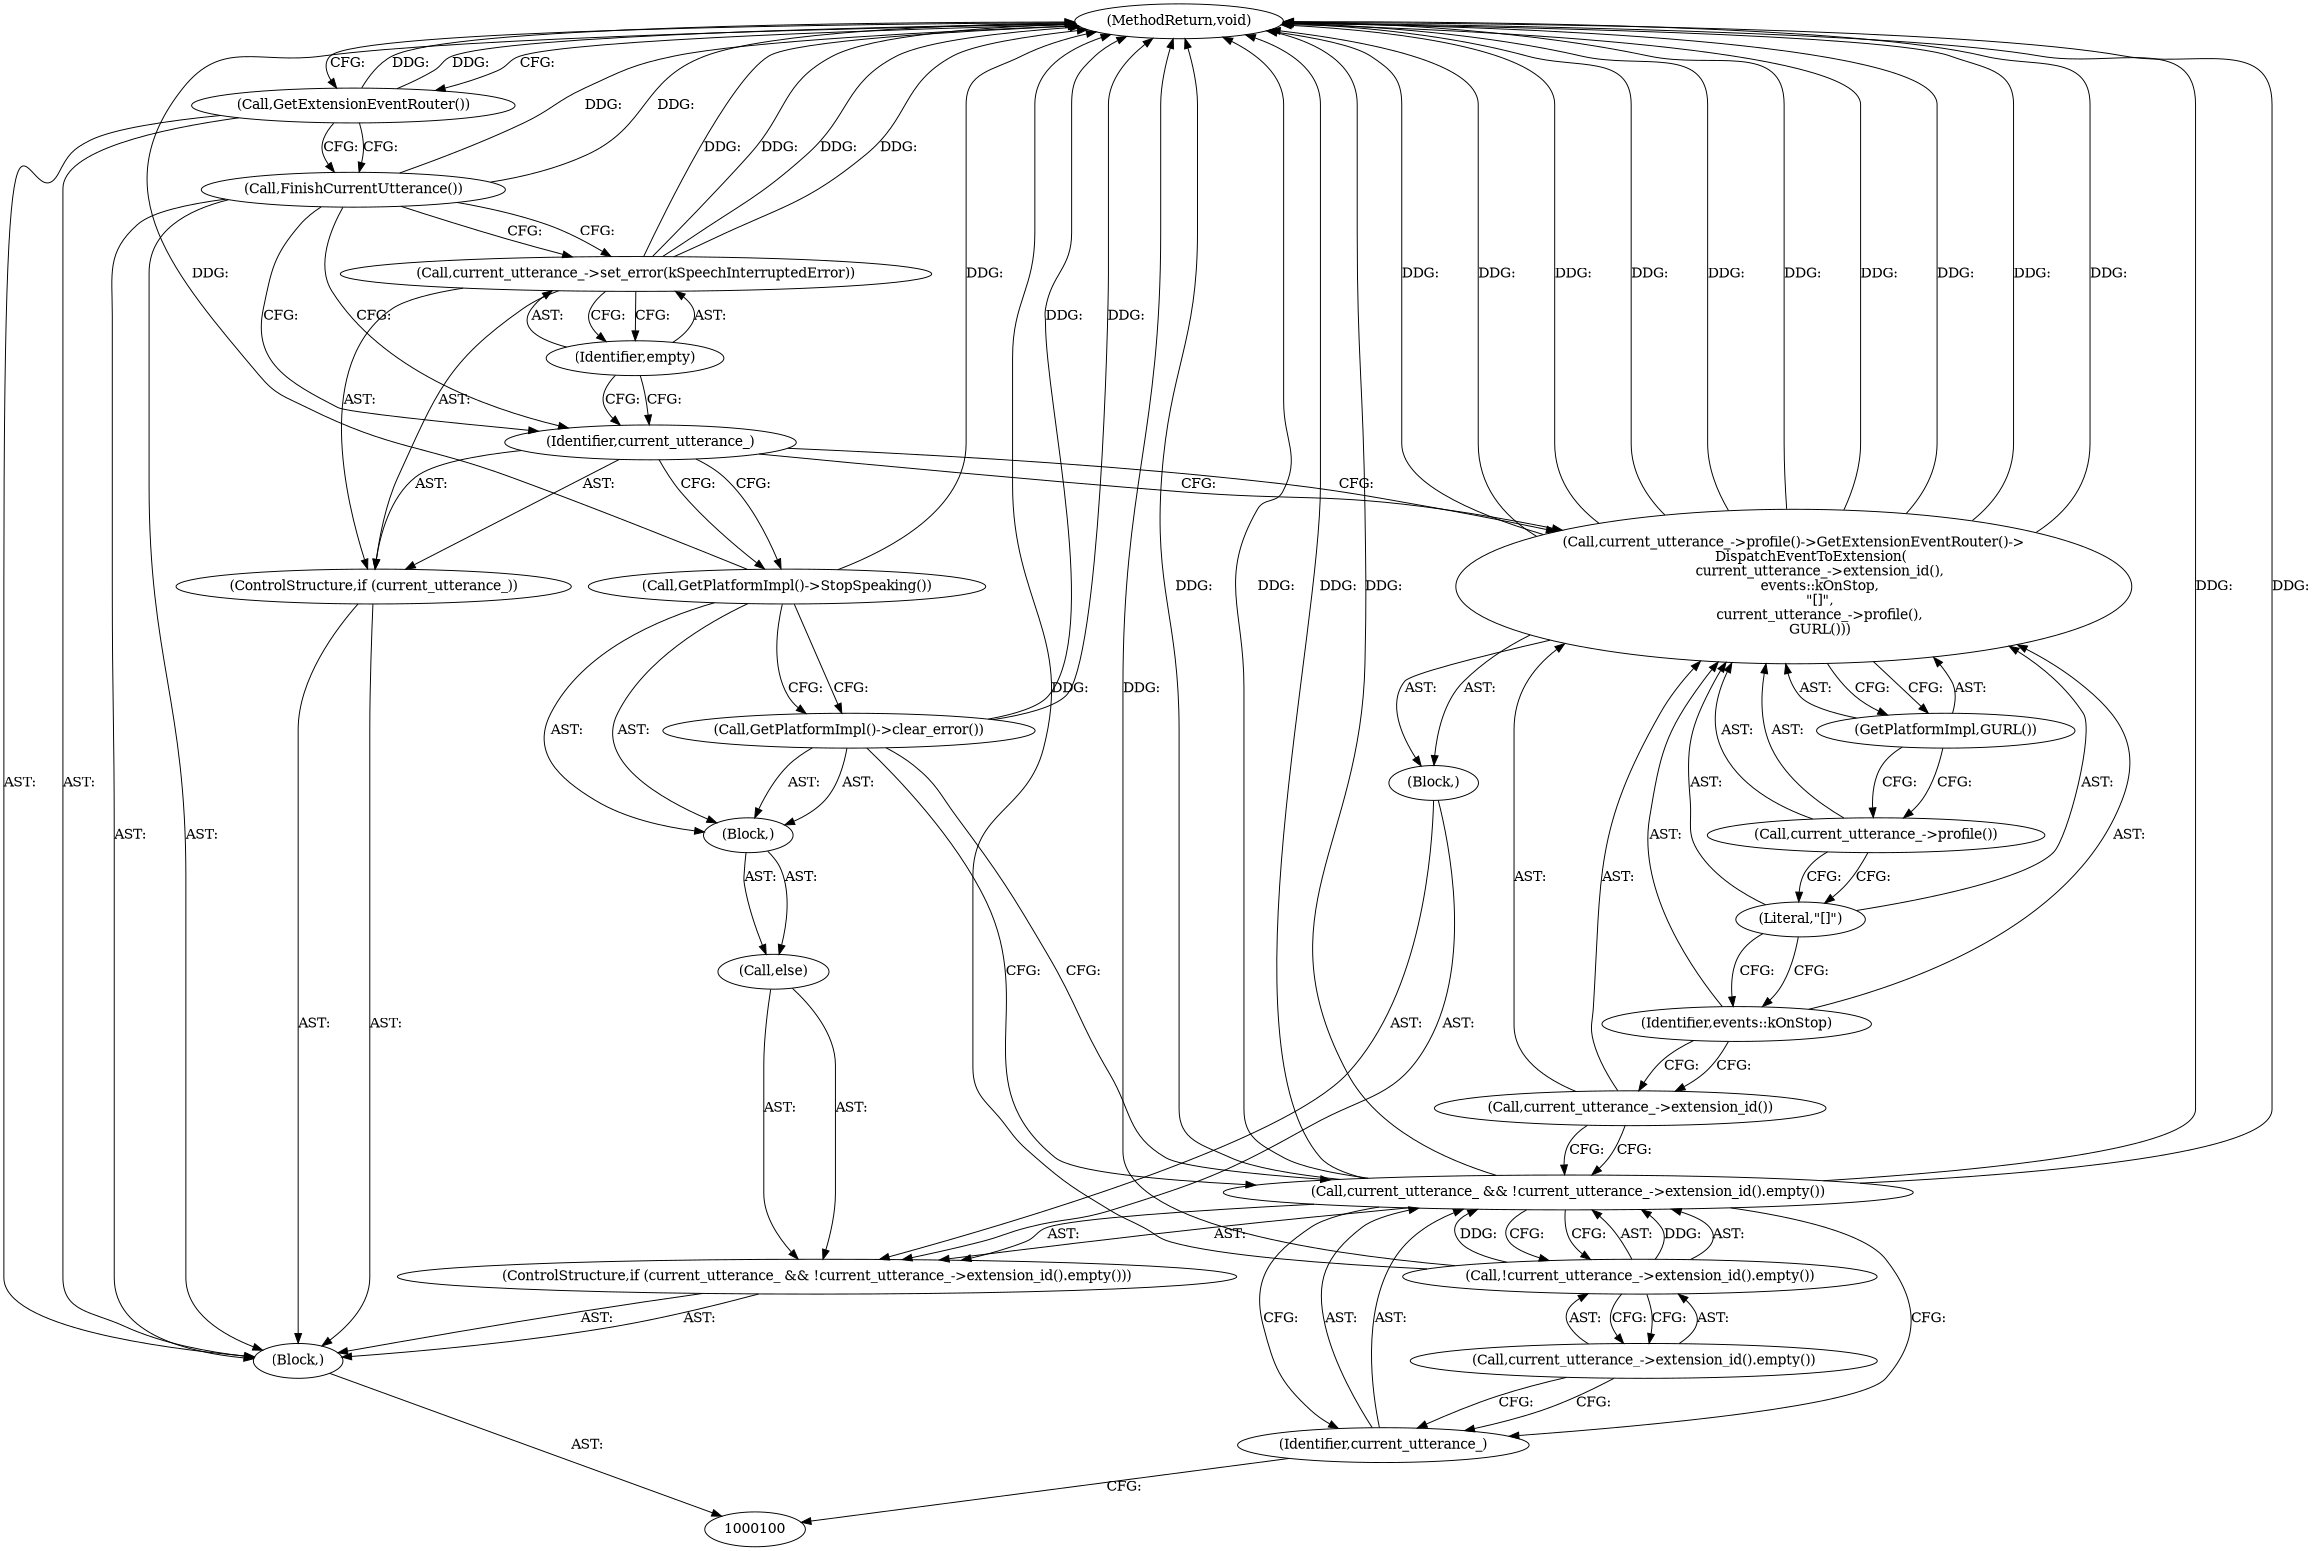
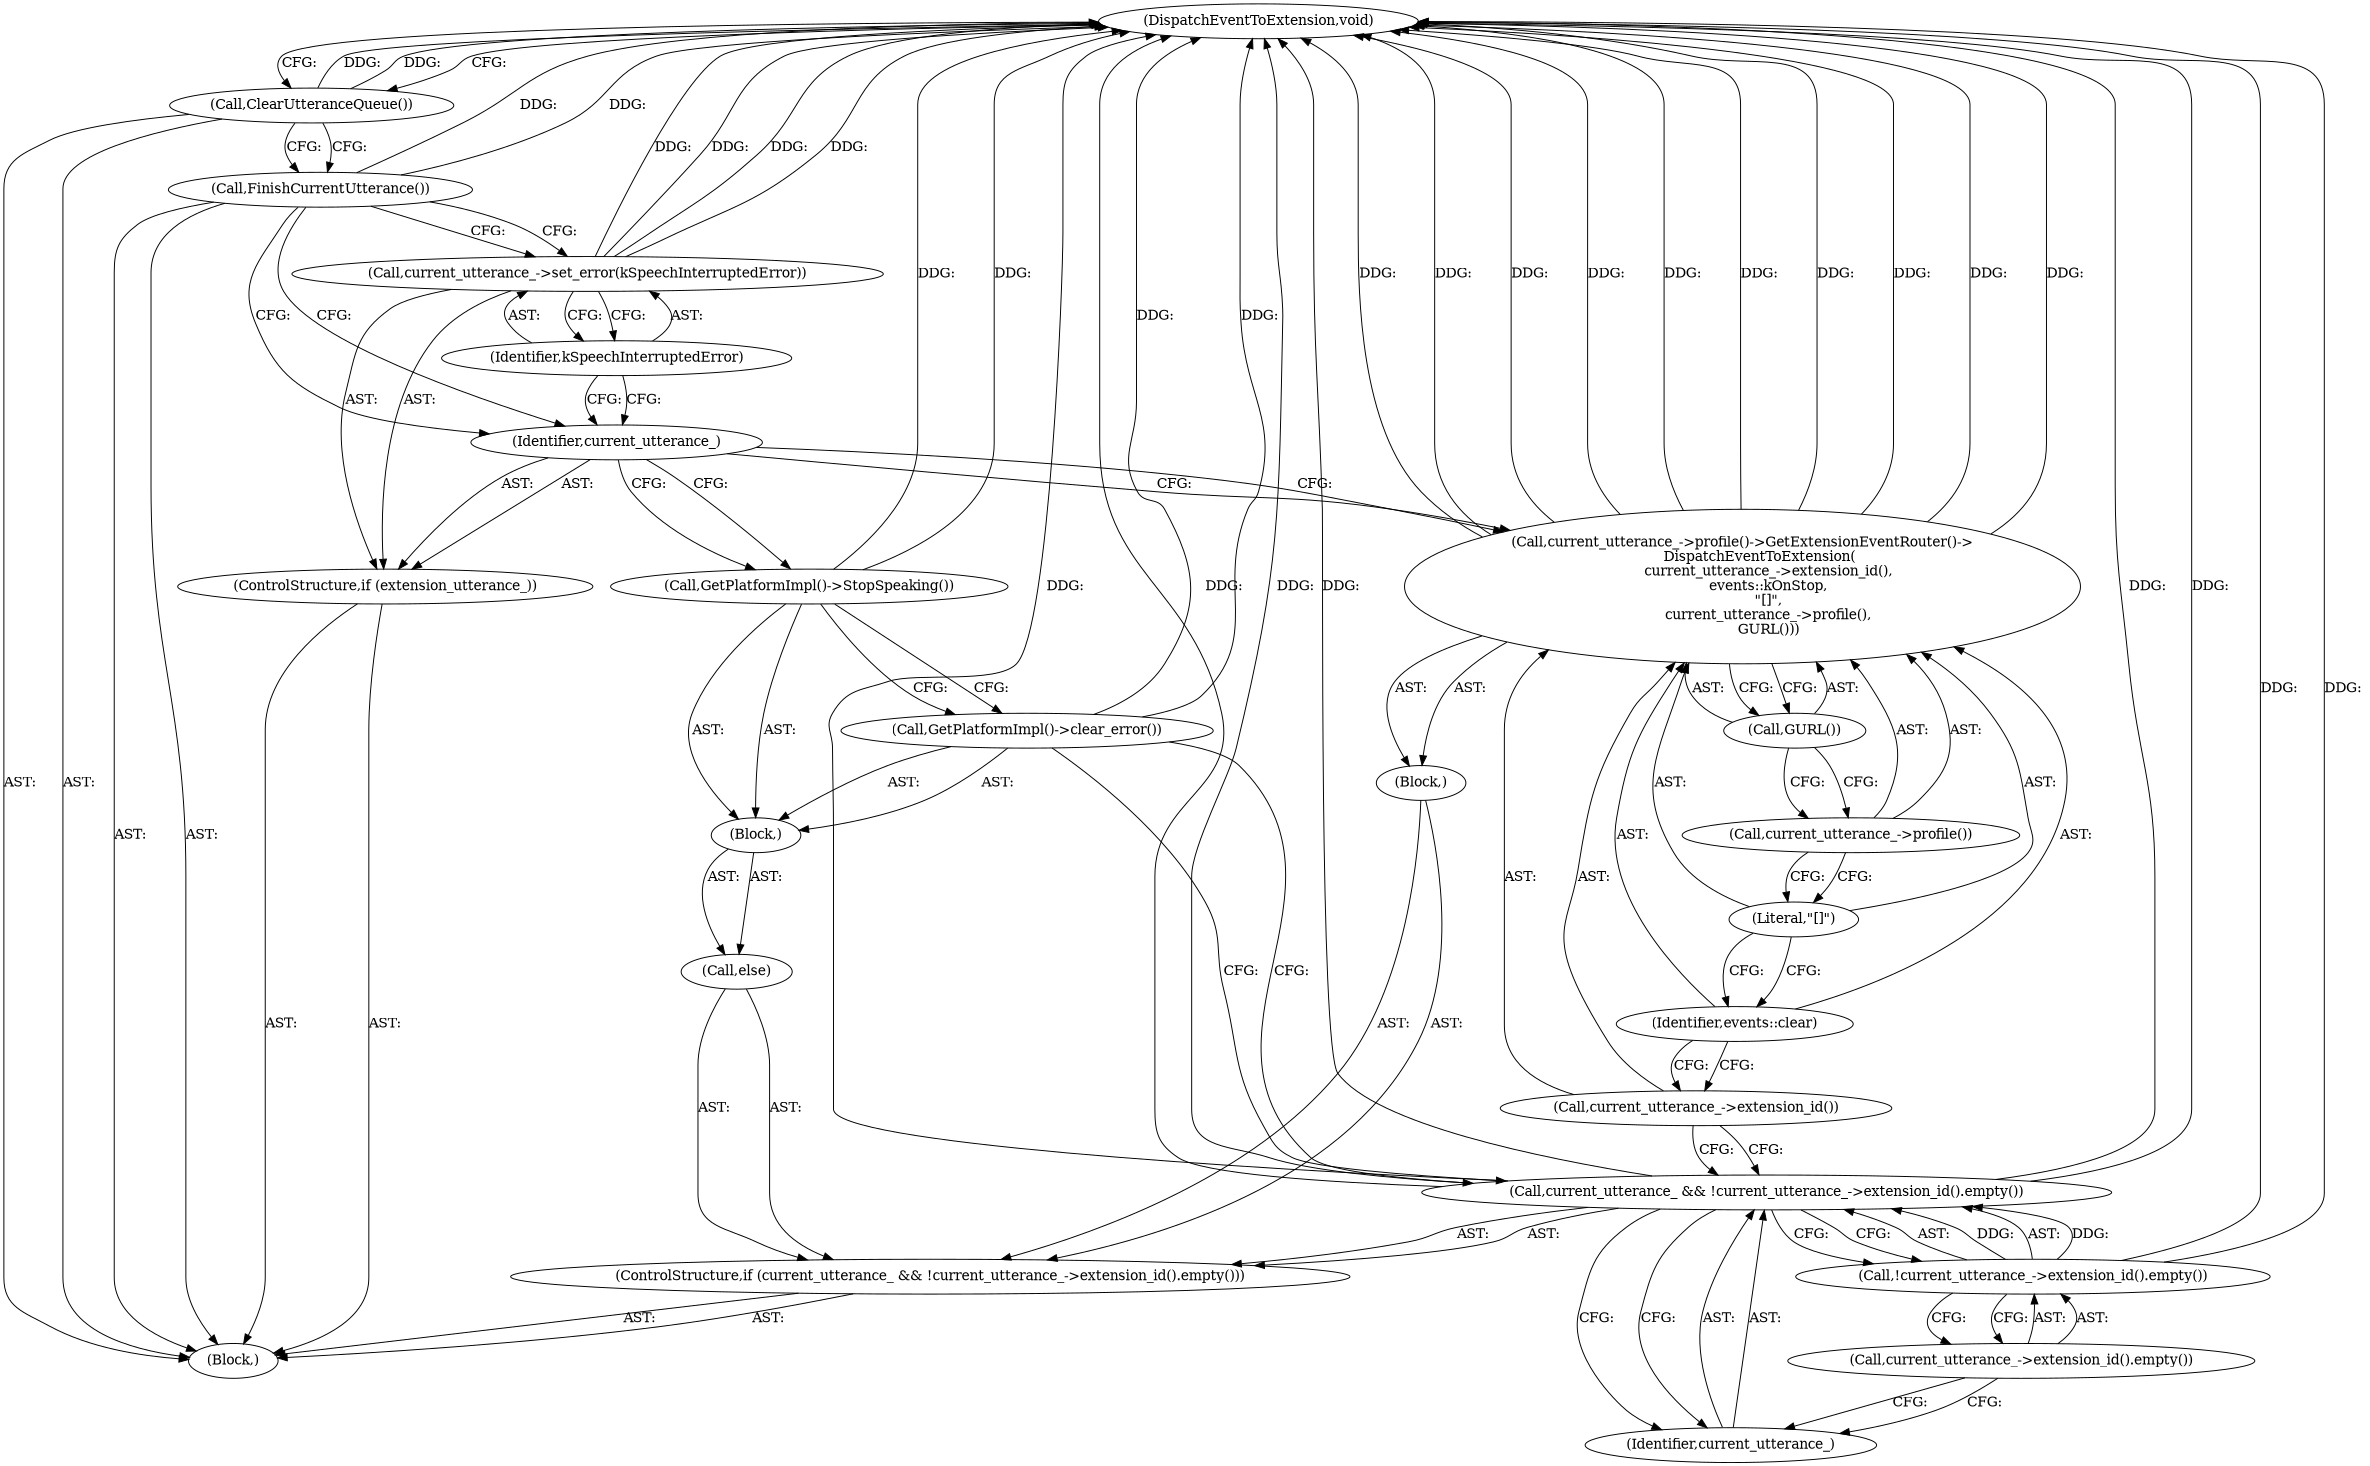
node "(MethodReturn,void)": label "(MethodReturn,void)" -> "(DispatchEventToExtension,void)"
node "(Call,GetExtensionEventRouter())": label "(Call,GetExtensionEventRouter())" -> "(Call,ClearUtteranceQueue())"
node "(Identifier,empty)": label "(Identifier,empty)" -> "(Identifier,kSpeechInterruptedError)"
node "(ControlStructure,if (current_utterance_))": label "(ControlStructure,if (current_utterance_))" -> "(ControlStructure,if (extension_utterance_))"
node "(GetPlatformImpl,GURL())": label "(GetPlatformImpl,GURL())" -> "(Call,GURL())"
node "(Identifier,events::kOnStop)": label "(Identifier,events::kOnStop)" -> "(Identifier,events::clear)"
node "1000100": removed
